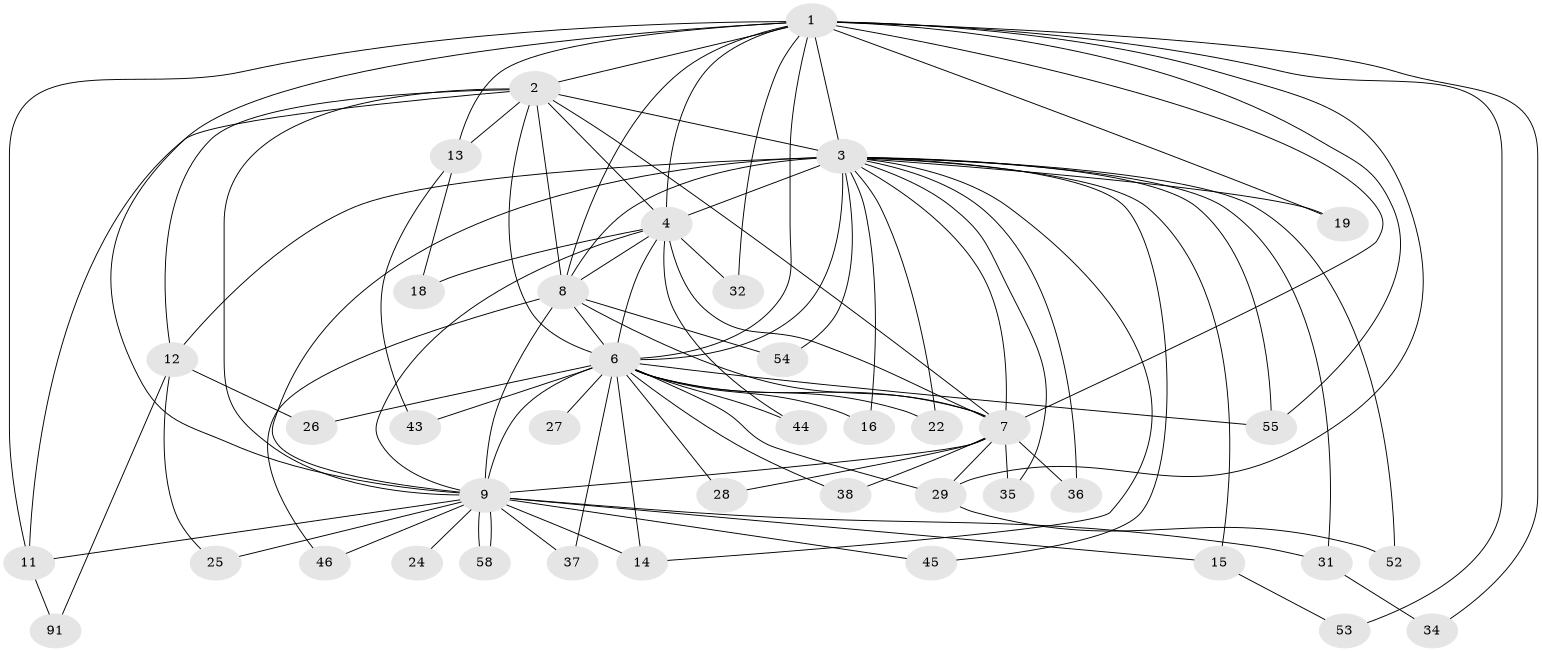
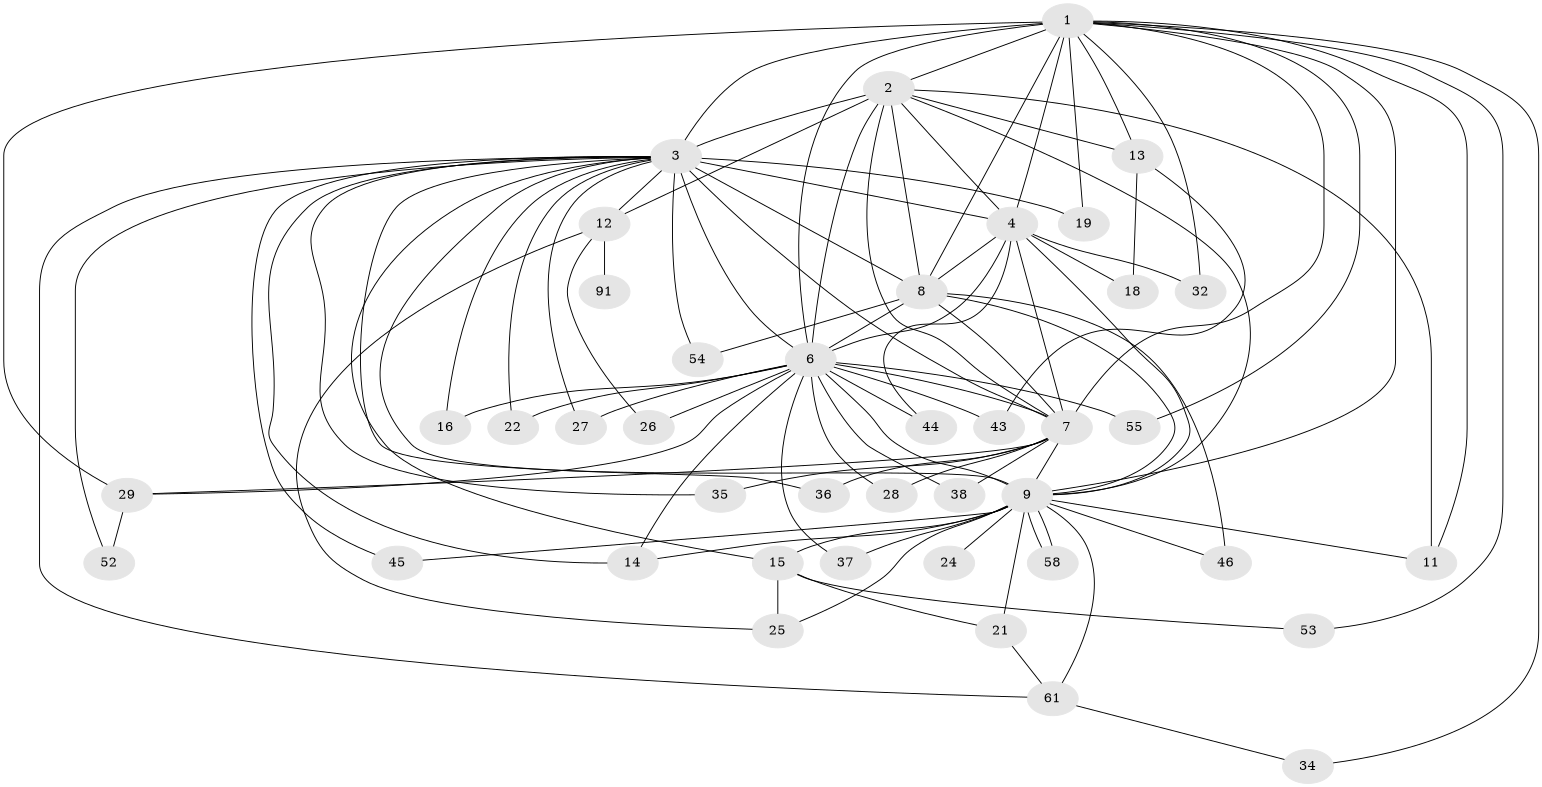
edge "3" -- "55": now "3" -- "27"
node "31": label "31" -> "61"
edge "11" -- "91": removed
edge "15" -- "25": added
node "21": added
